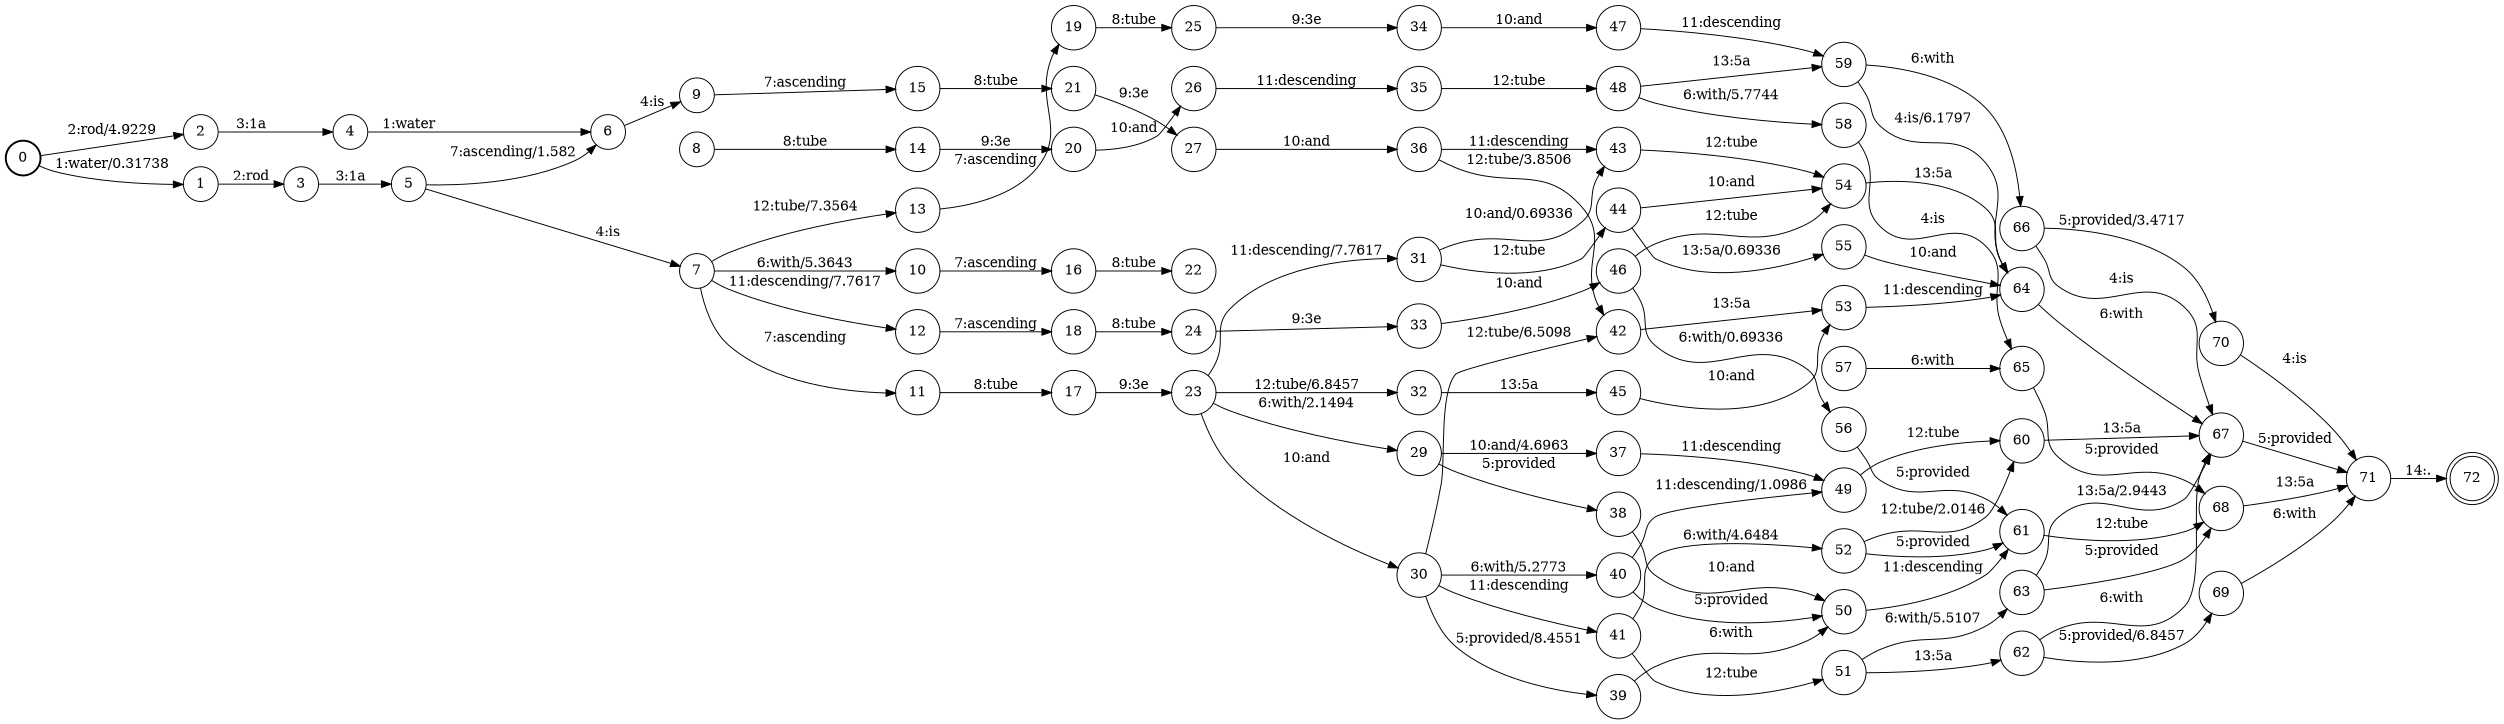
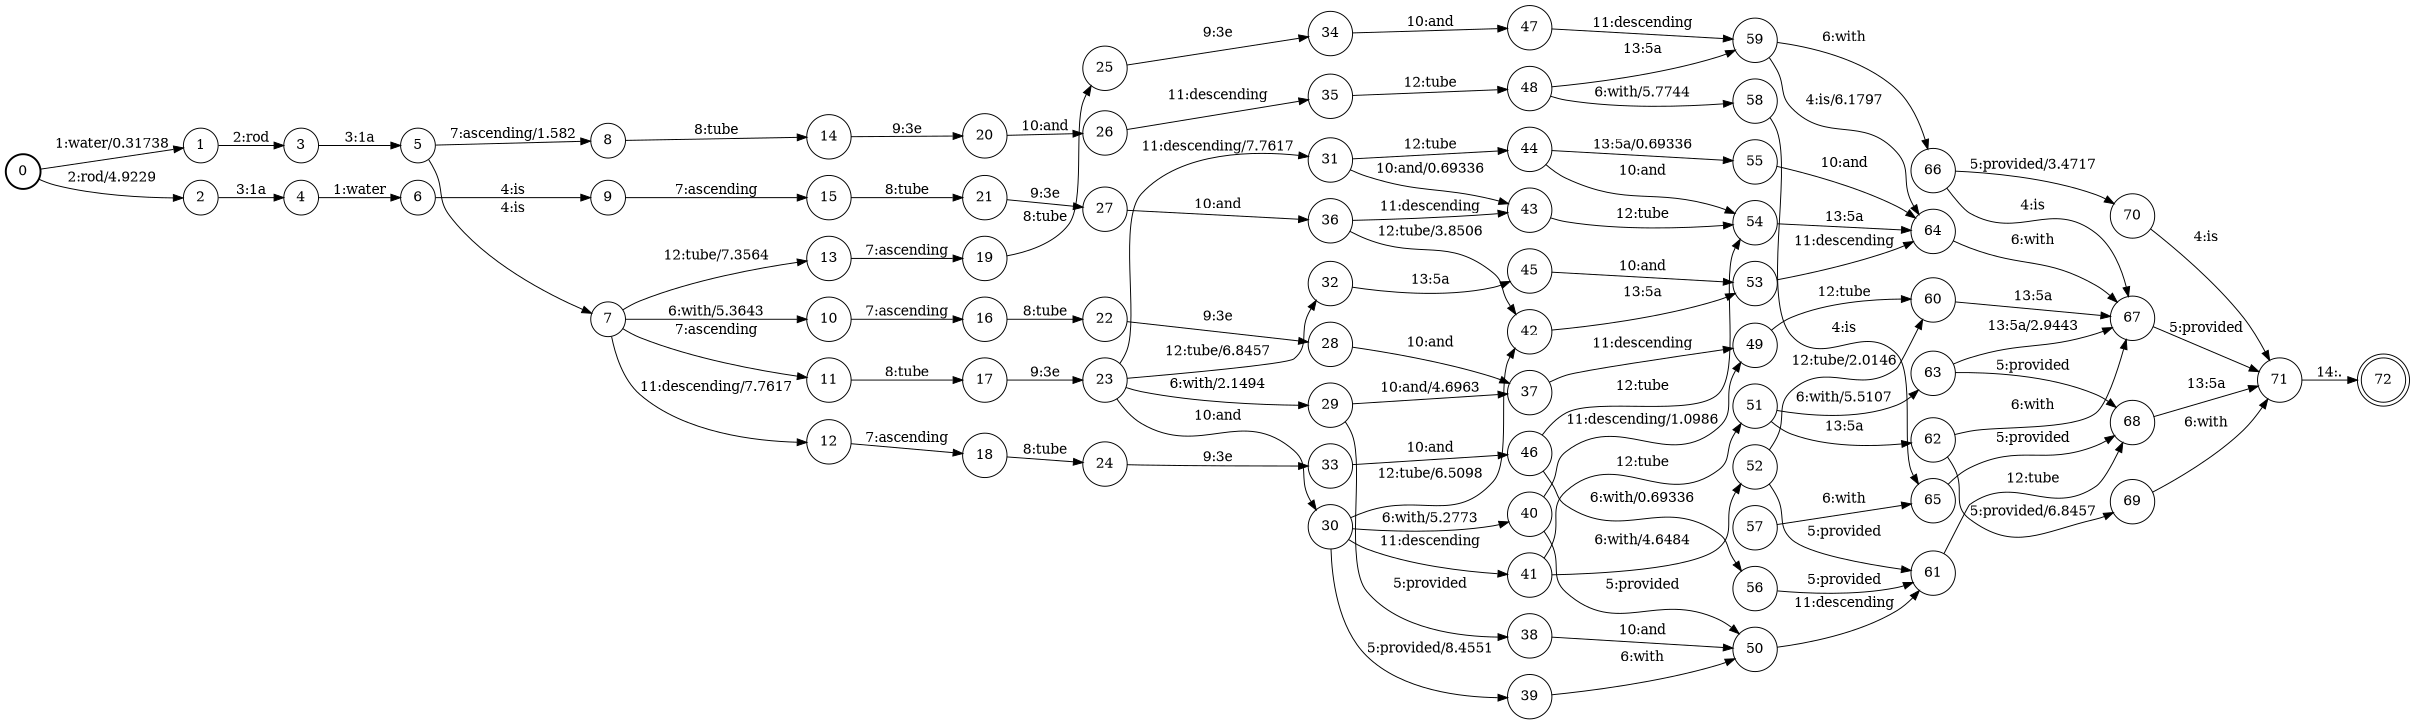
edge "5" -> "6": now "5" -> "8"
node "28": added
